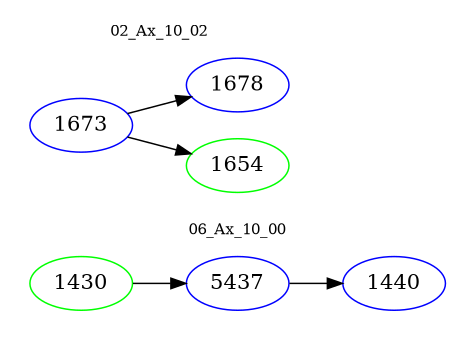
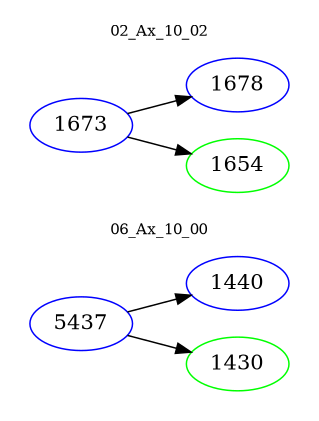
edge "1430" -> "5437": reversed
